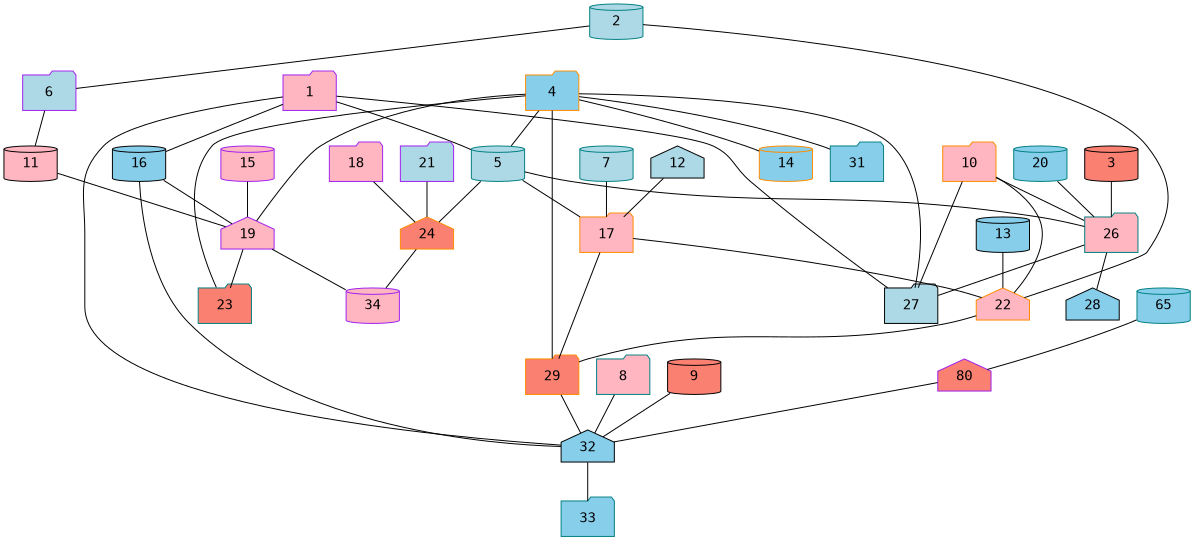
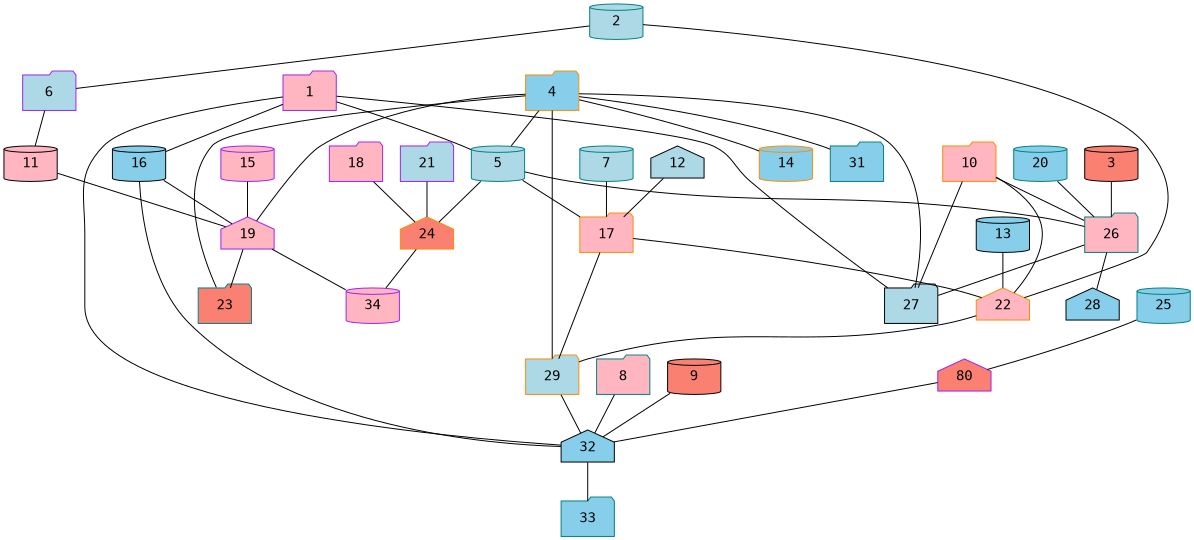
node "65": label "65" -> "25"
node "29": fillcolor salmon -> lightblue
